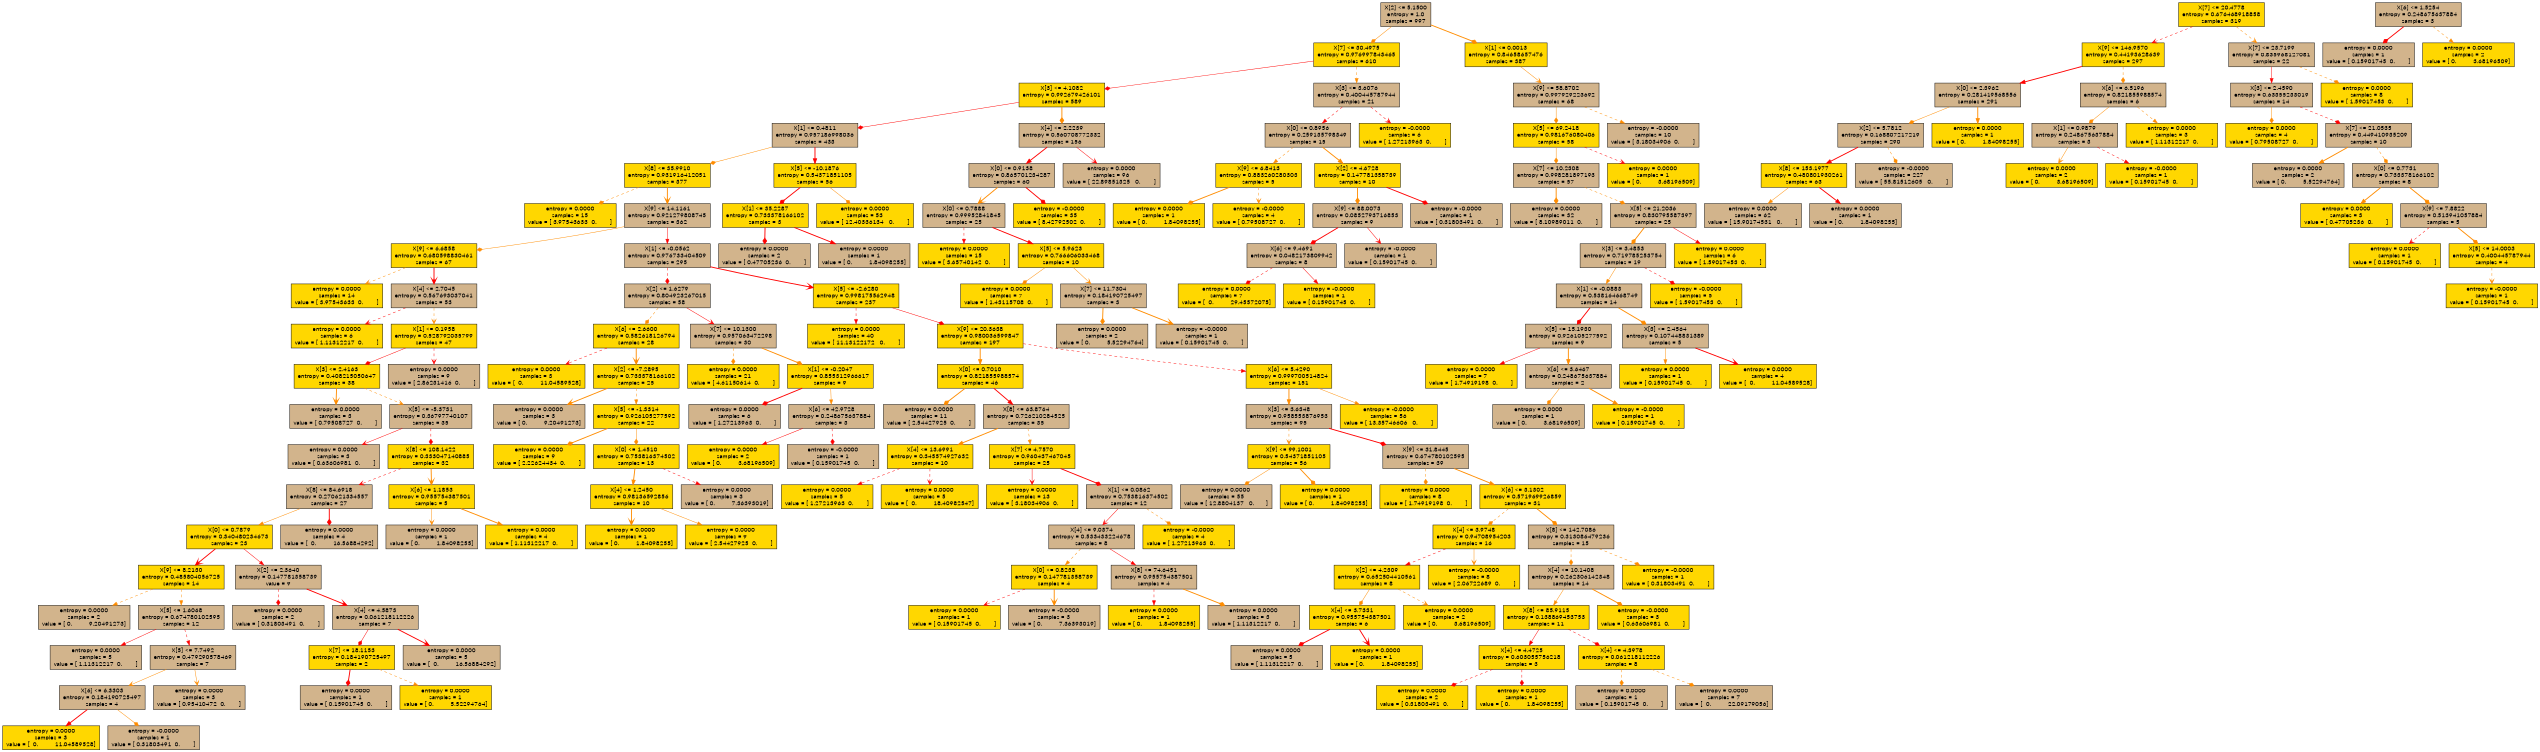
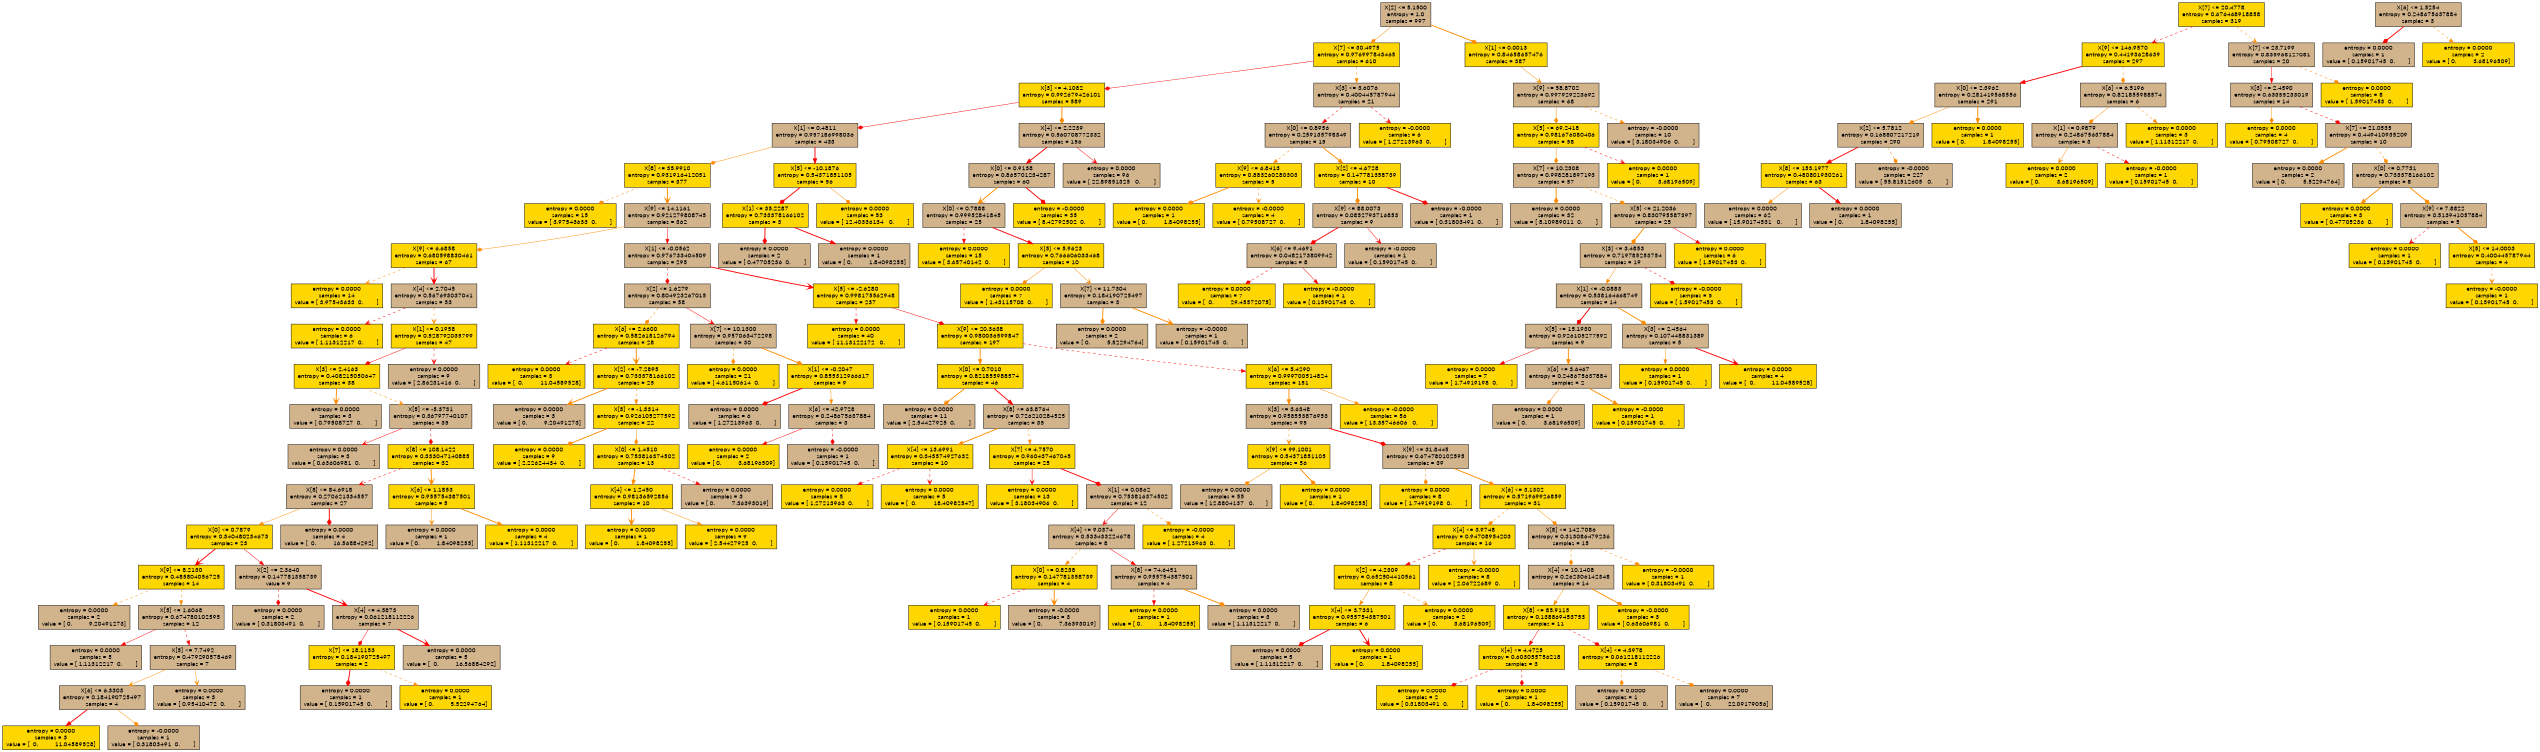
node "X[7] <= 23.7199 entropy = 0.835968127081 samples = 22": label "X[7] <= 23.7199 entropy = 0.835968127081 samples = 22" -> "X[7] <= 23.7199 entropy = 0.835968127081 samples = 20"
edge "X[6] <= 3.1302 entropy = 0.571969926859 samples = 31" -> "X[8] <= 142.7086 entropy = 0.313086479236 samples = 15": style bold -> solid
edge "X[2] <= 4.2309 entropy = 0.652504410561 samples = 8" -> "X[4] <= 3.7331 entropy = 0.955754387501 samples = 6": arrowhead diamond -> normal
